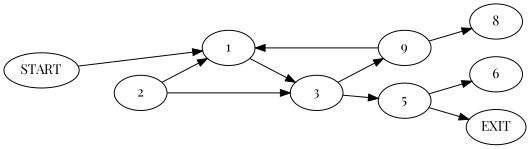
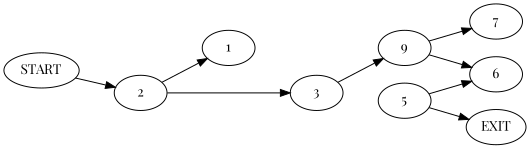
node "8": label "8" -> "7"
edge "9" -> "1": now "9" -> "6"
edge "START" -> "1": now "START" -> "2"
edge "1" -> "3": removed
edge "3" -> "5": removed
